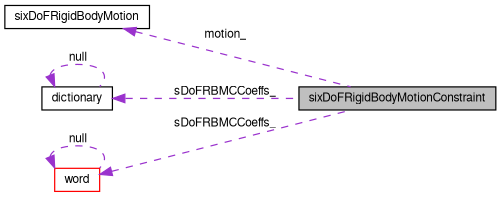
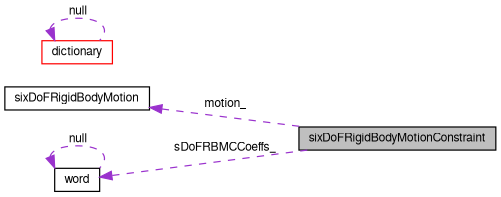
node "dictionary": color black -> red
edge "sixDoFRigidBodyMotionConstraint" -> "dictionary": removed, label "sDoFRBMCCoeffs_"
node "word": color red -> black
